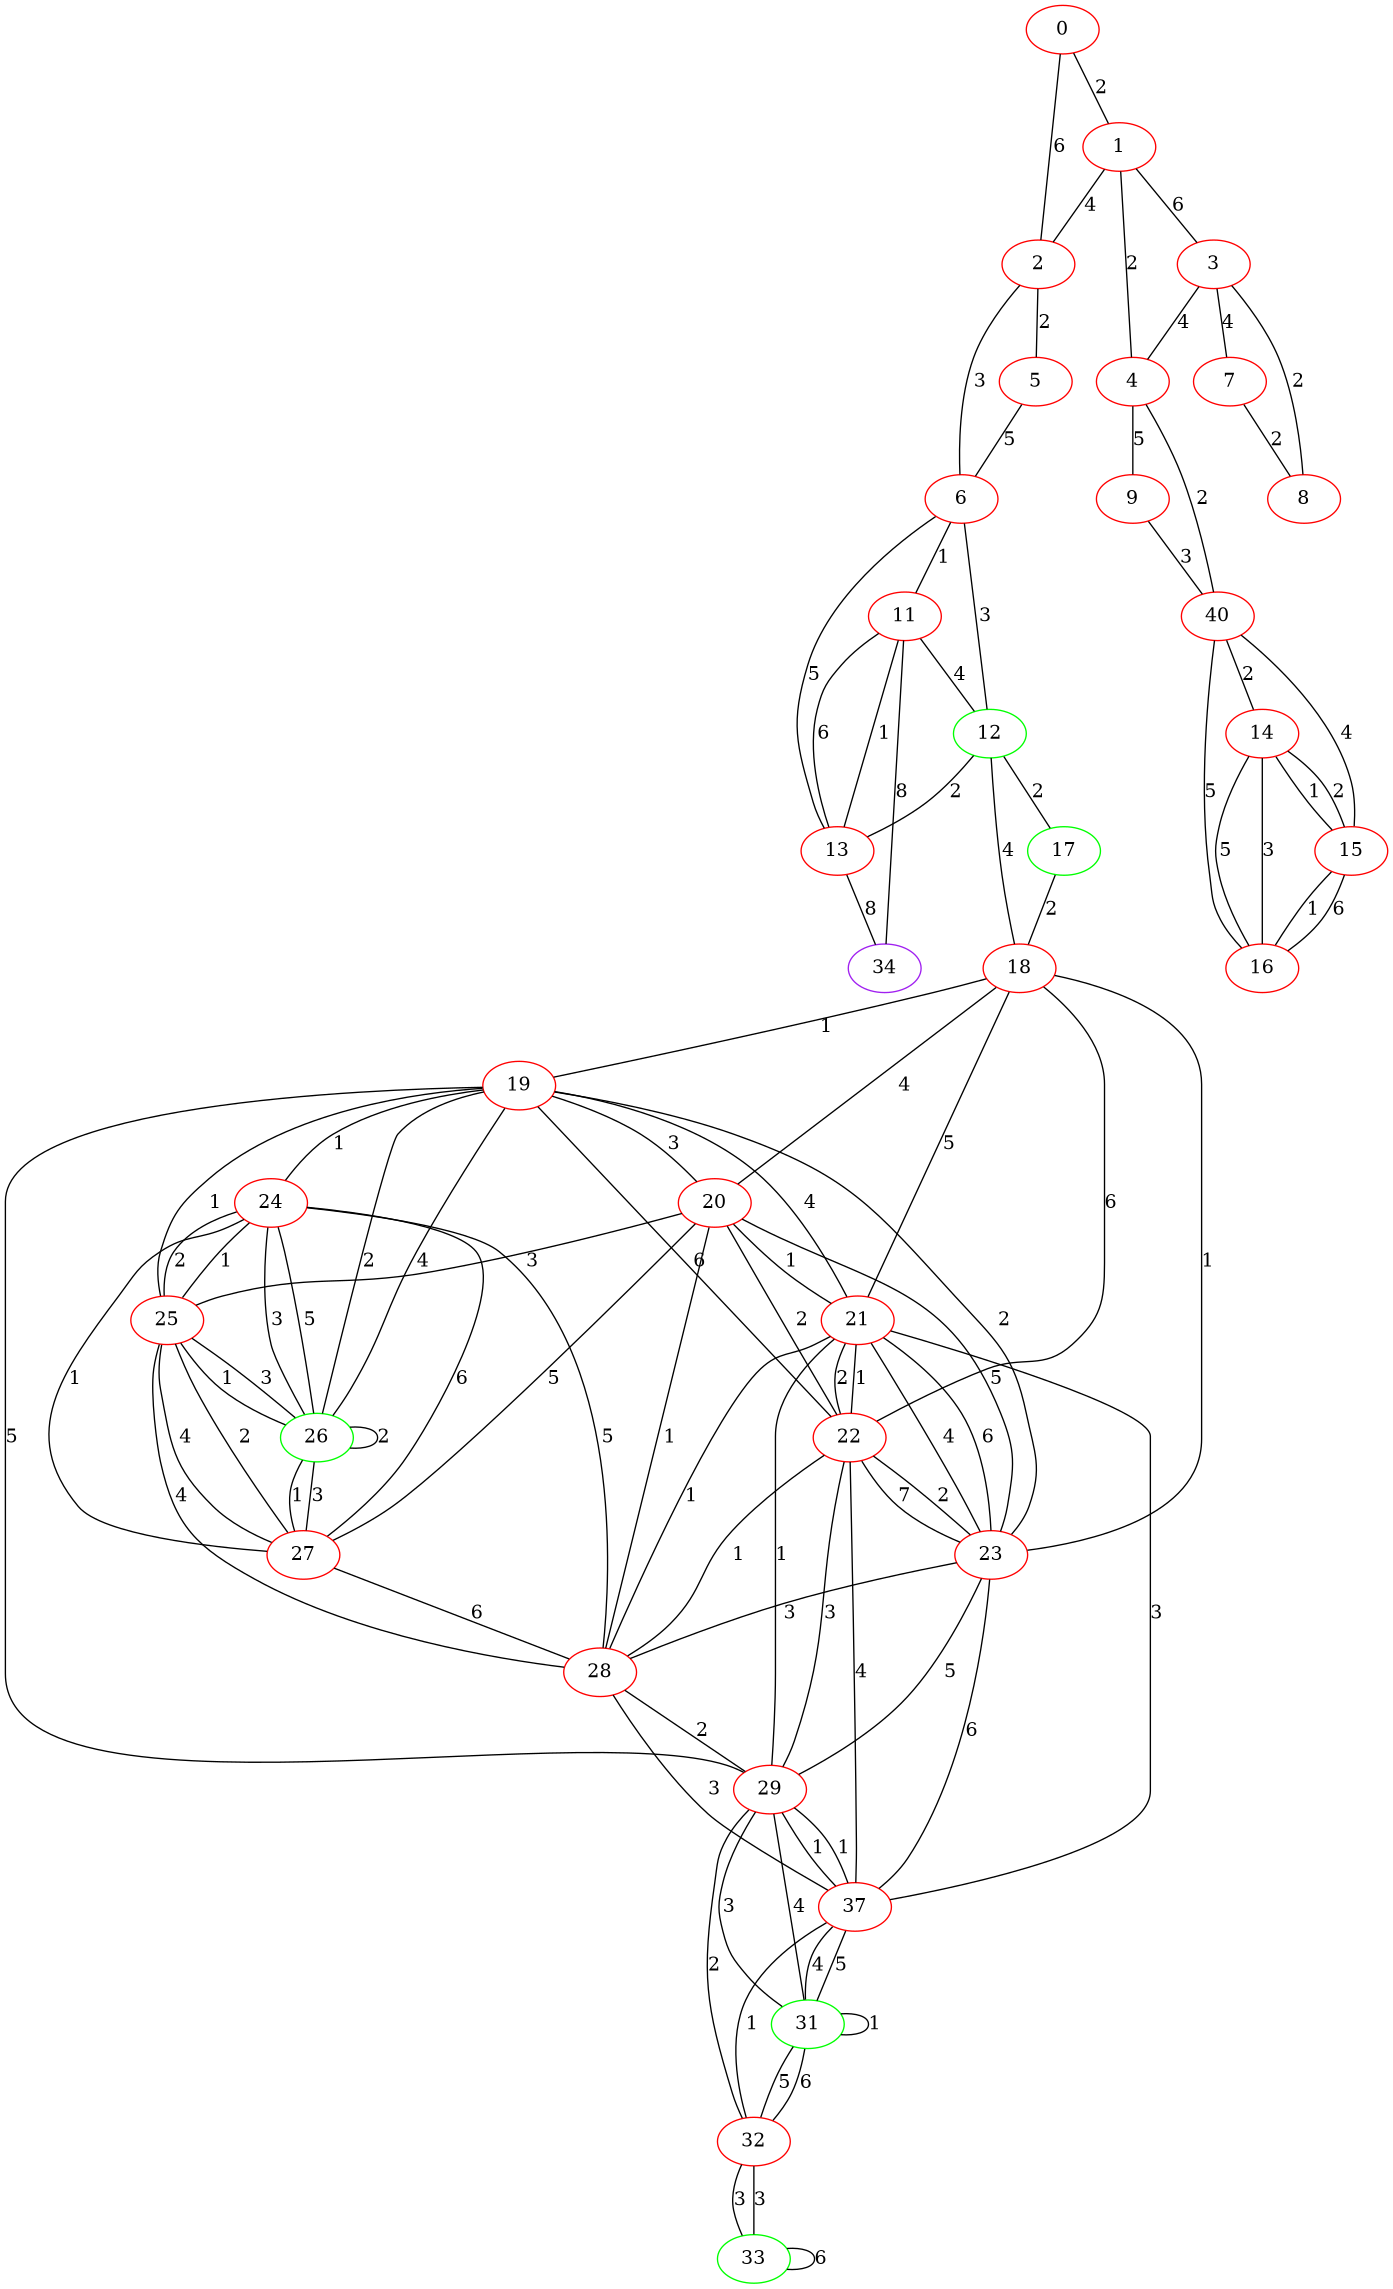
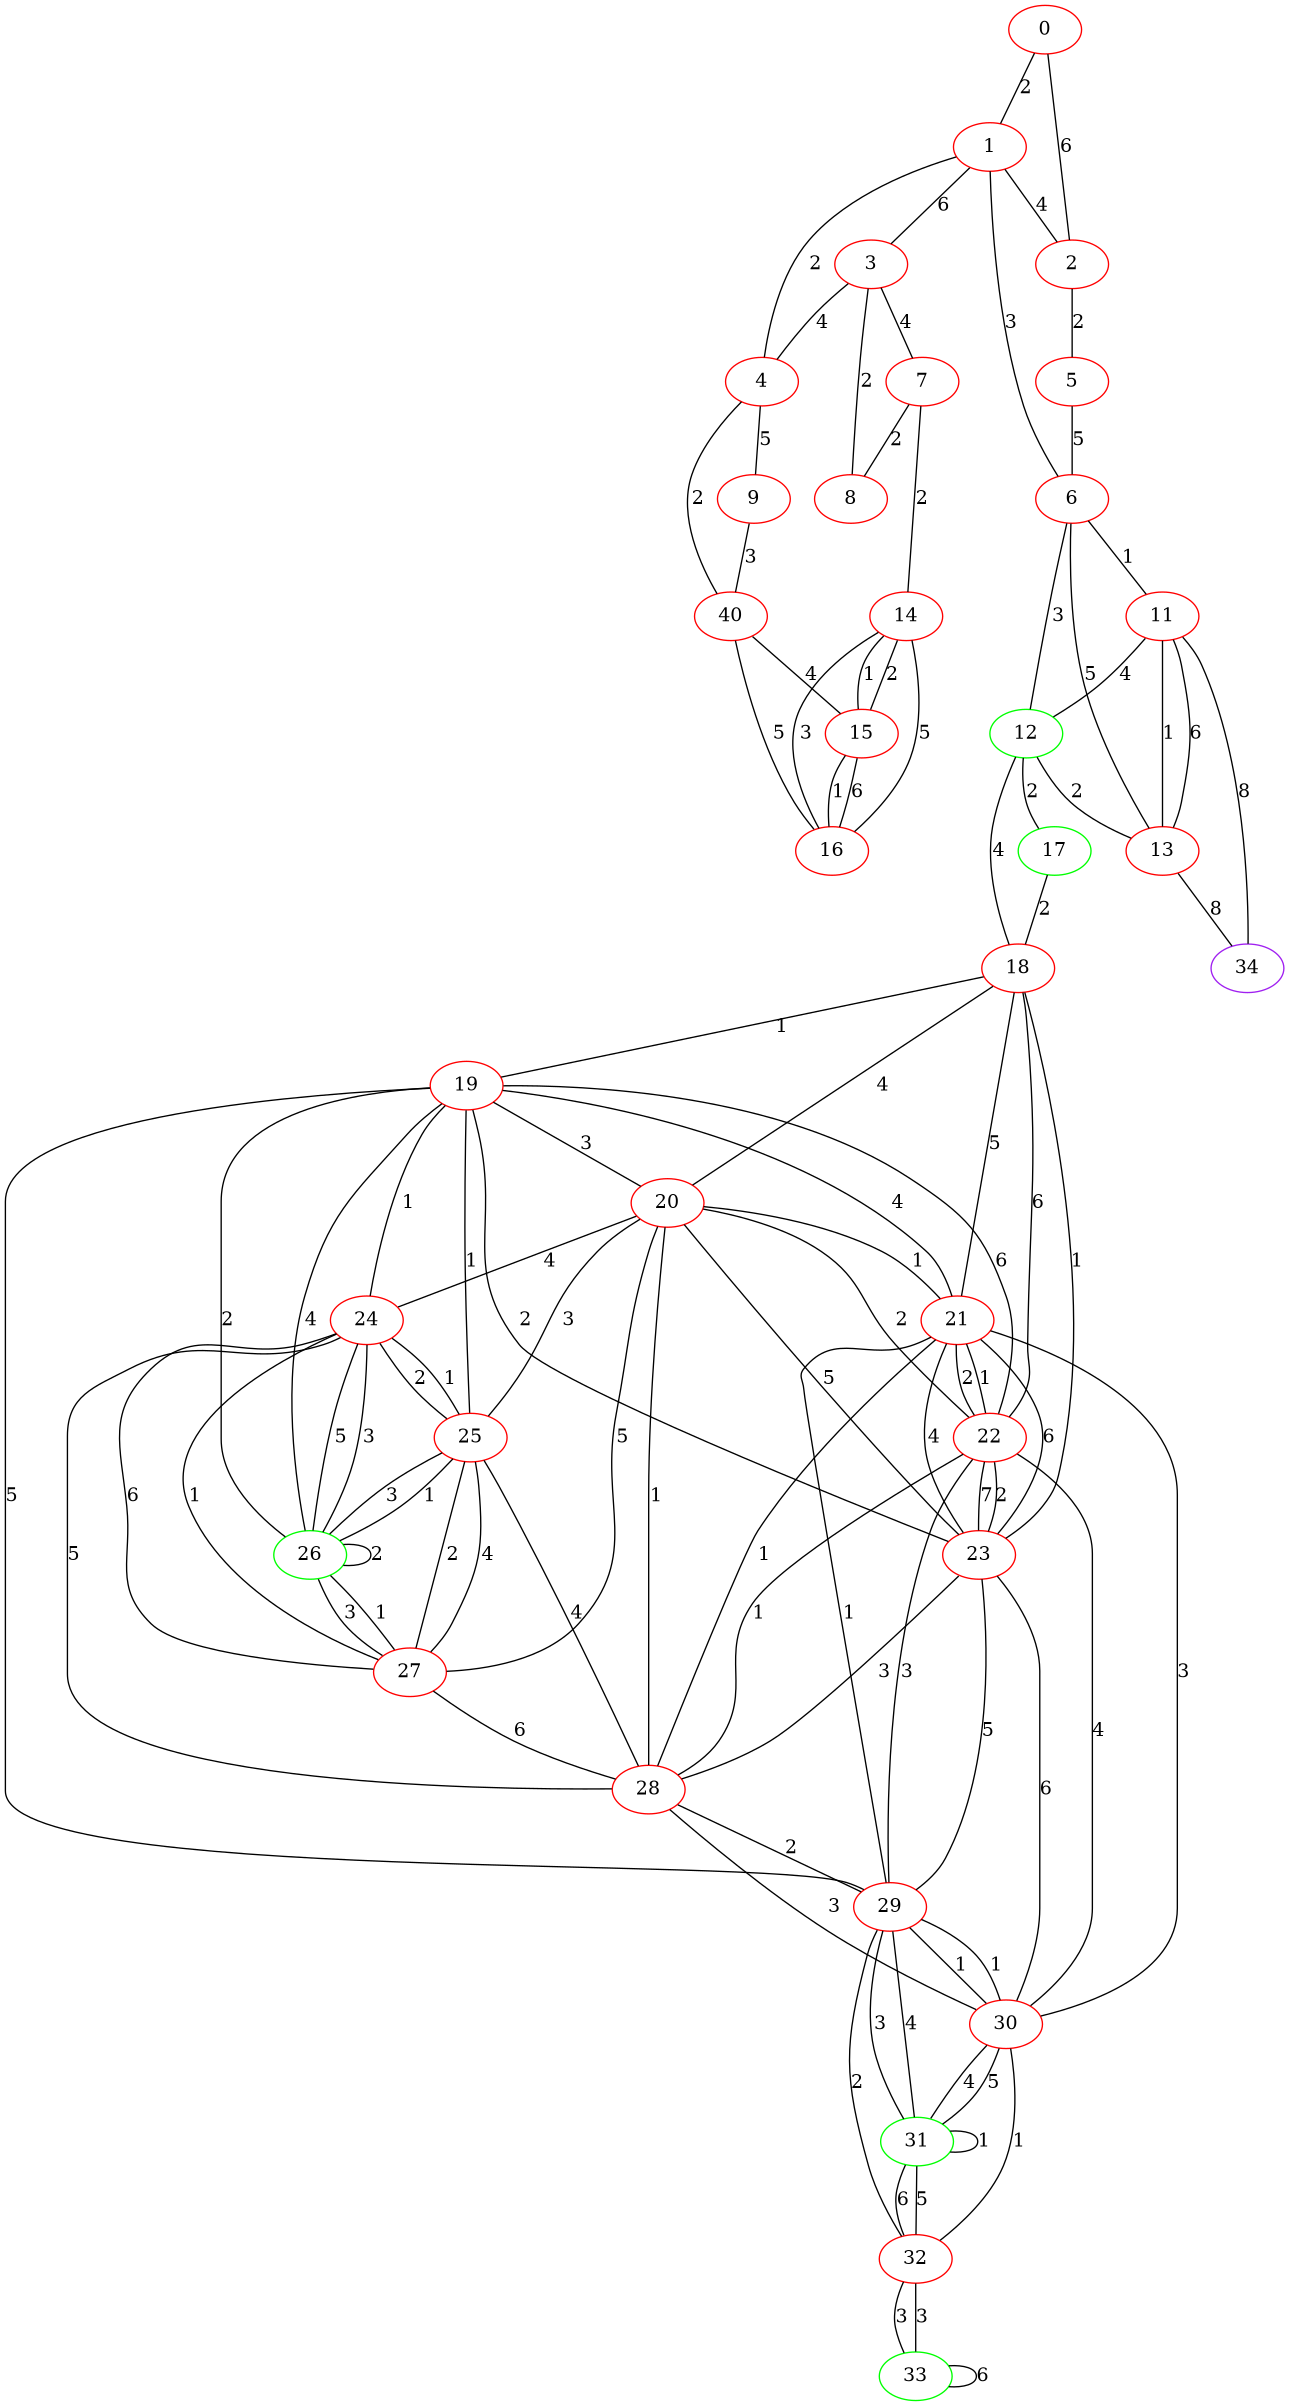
edge "2" -- "6": now "1" -- "6"
edge "40" -- "14": now "7" -- "14"
edge "20" -- "24": added, label "4"
node "37": label "37" -> "30"
